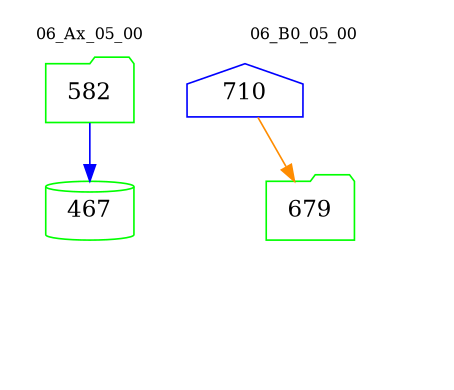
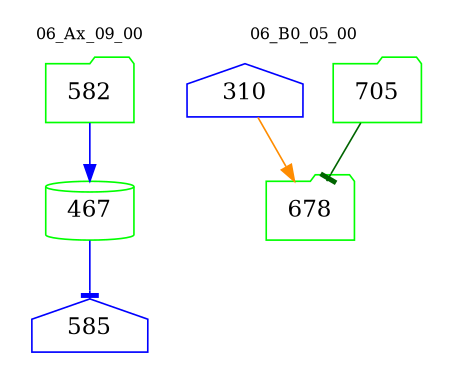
cluster "06_Ax_05_00": label "06_Ax_05_00" -> "06_Ax_09_00"
node "710": label "710" -> "310"
node "705": added
node "679": label "679" -> "678"
node "585": added
